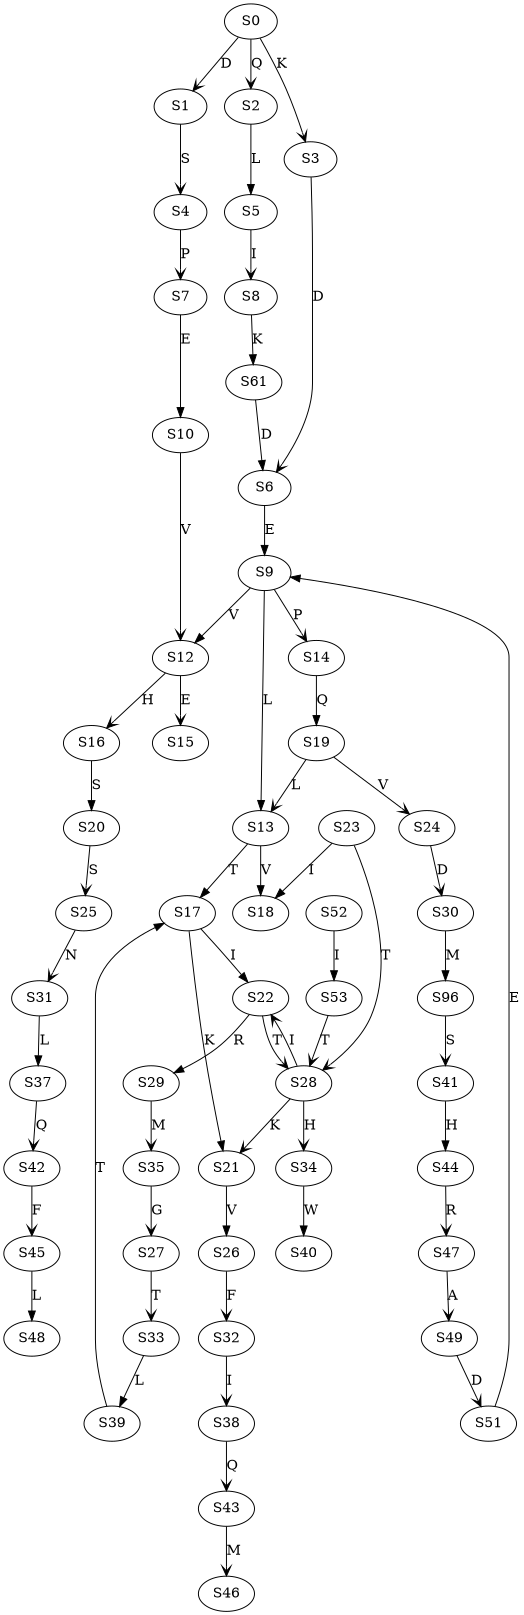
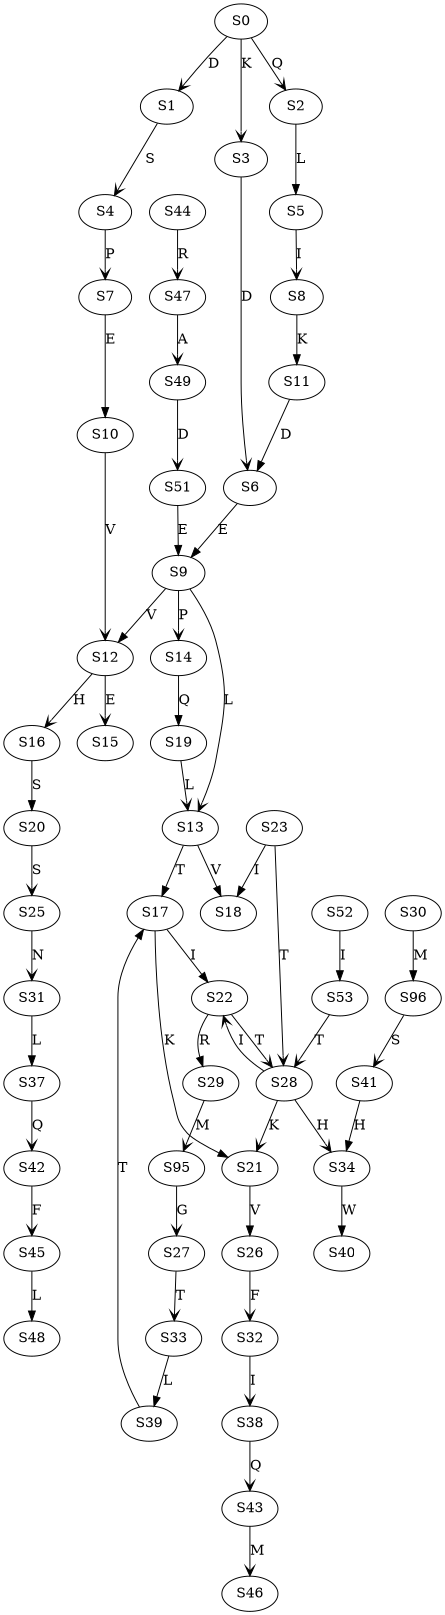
node "S61": label "S61" -> "S11"
edge "S9" -> "S13": arrowhead normal -> vee
node "S24": removed
edge "S41" -> "S44": now "S41" -> "S34"
node "S35": label "S35" -> "S95"
